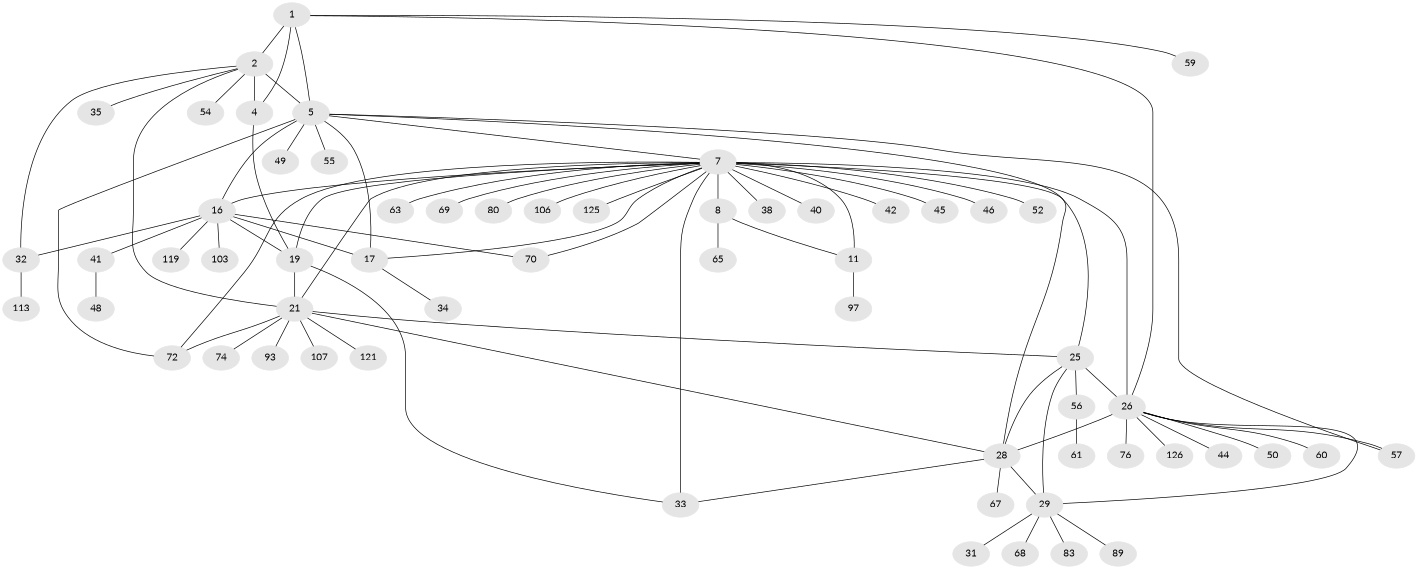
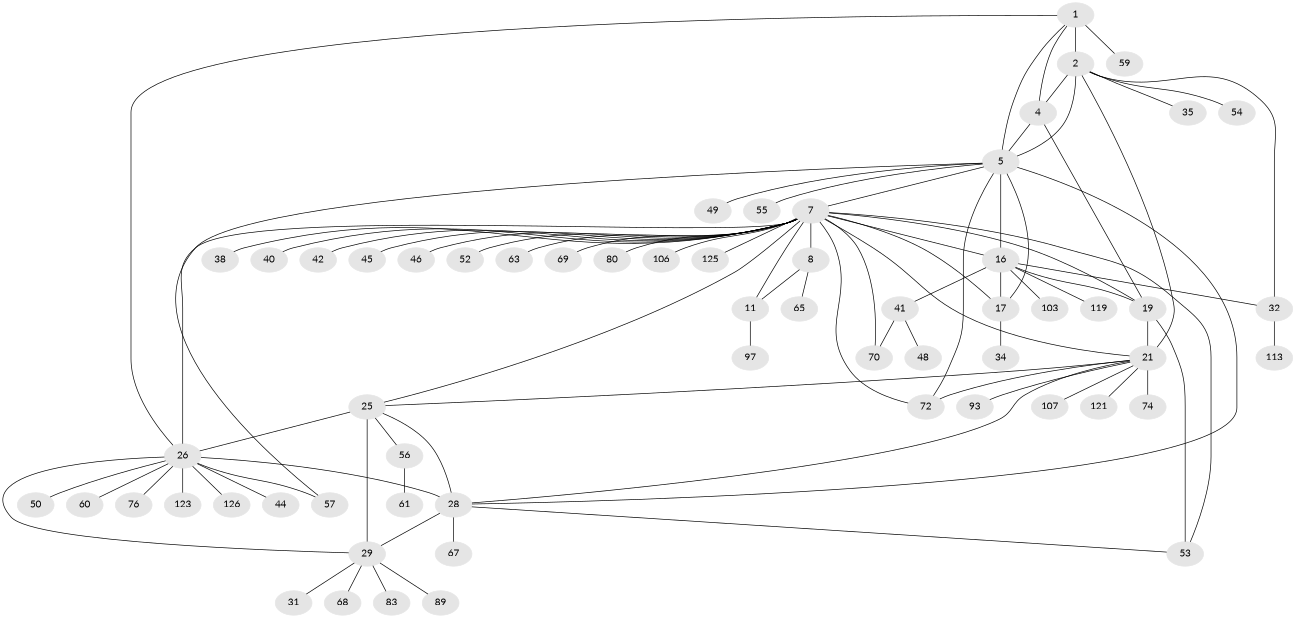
edge "4" -- "5": added
edge "16" -- "70": now "41" -- "70"
node "123": added
node "33": label "33" -> "53"
